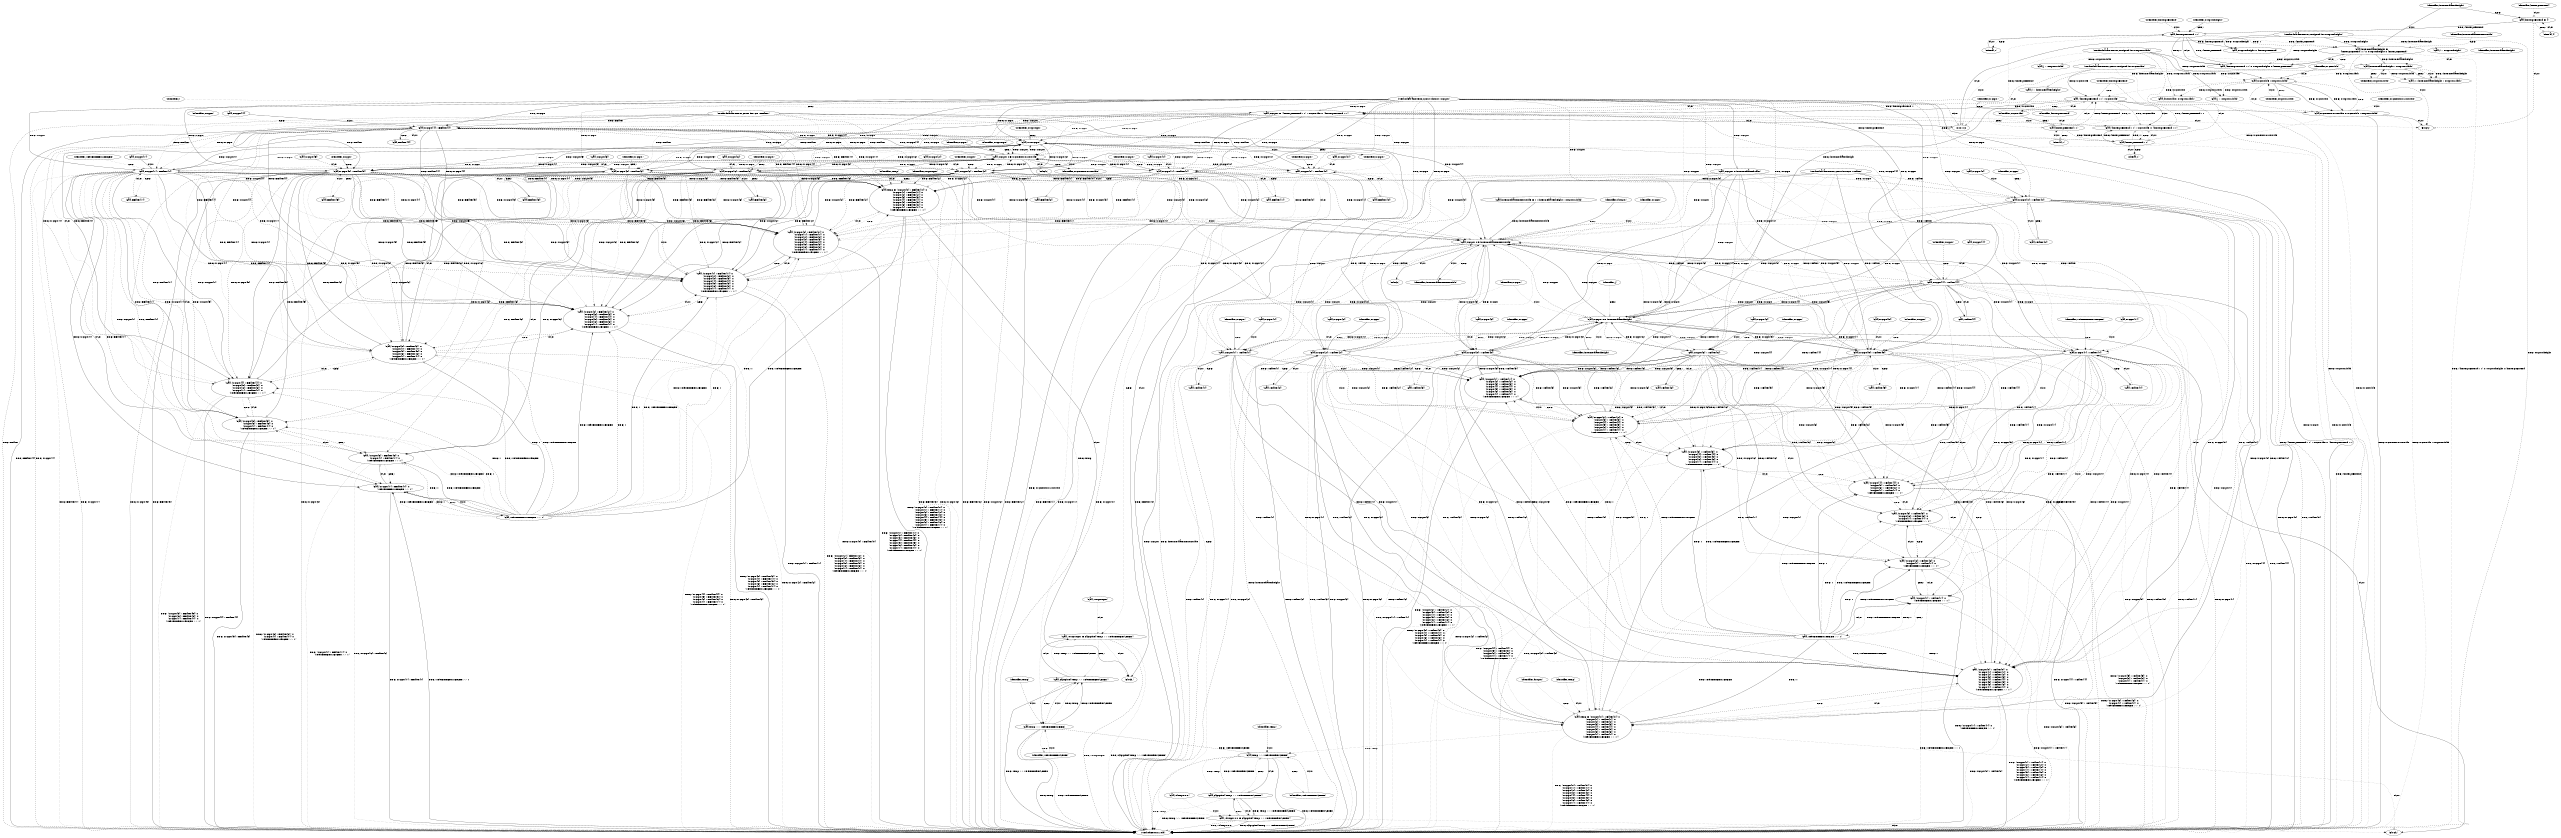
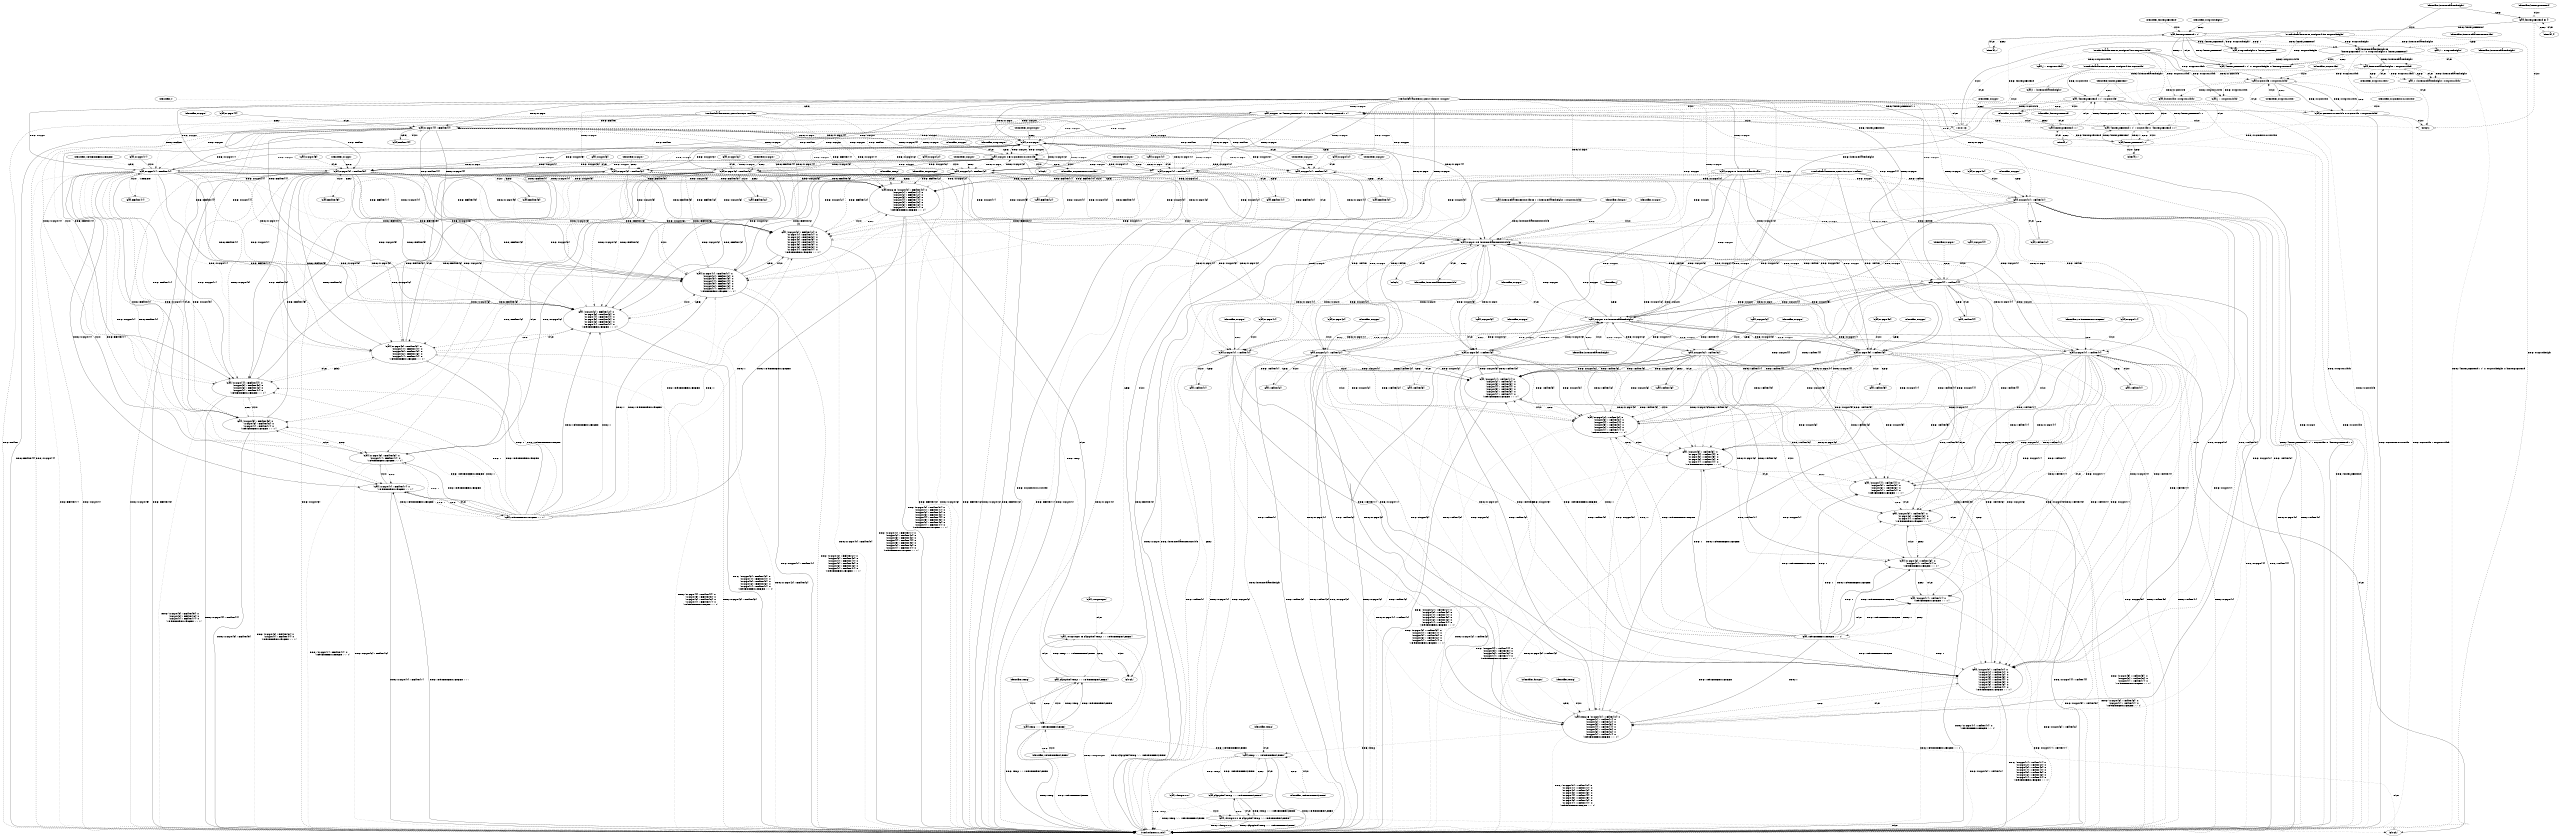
edge "(Call,src_ptr[7] * HFilter[7])" -> "(Call,HFilter[7])": label "CFG: " -> "WEIGHT: "
